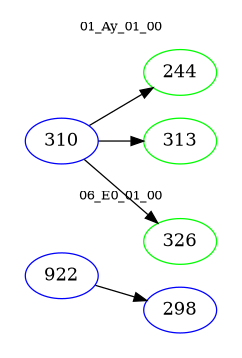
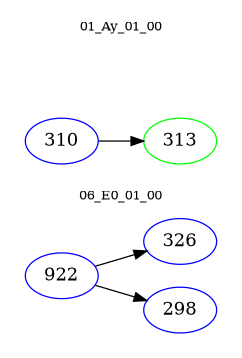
node "244": removed
edge "310" -> "326": now "922" -> "326"
node "326": color green -> blue
